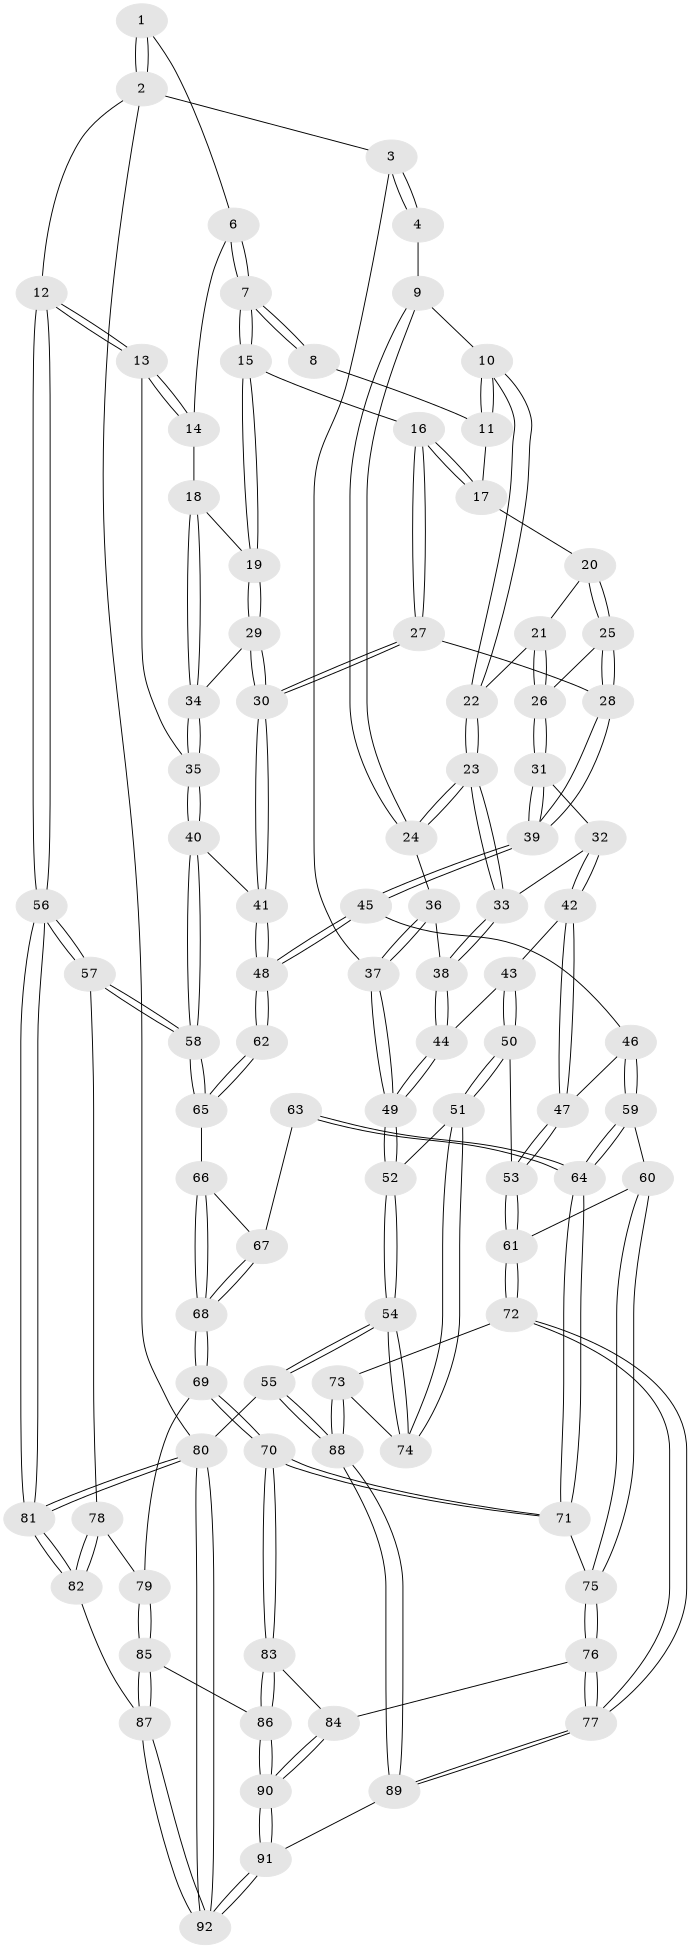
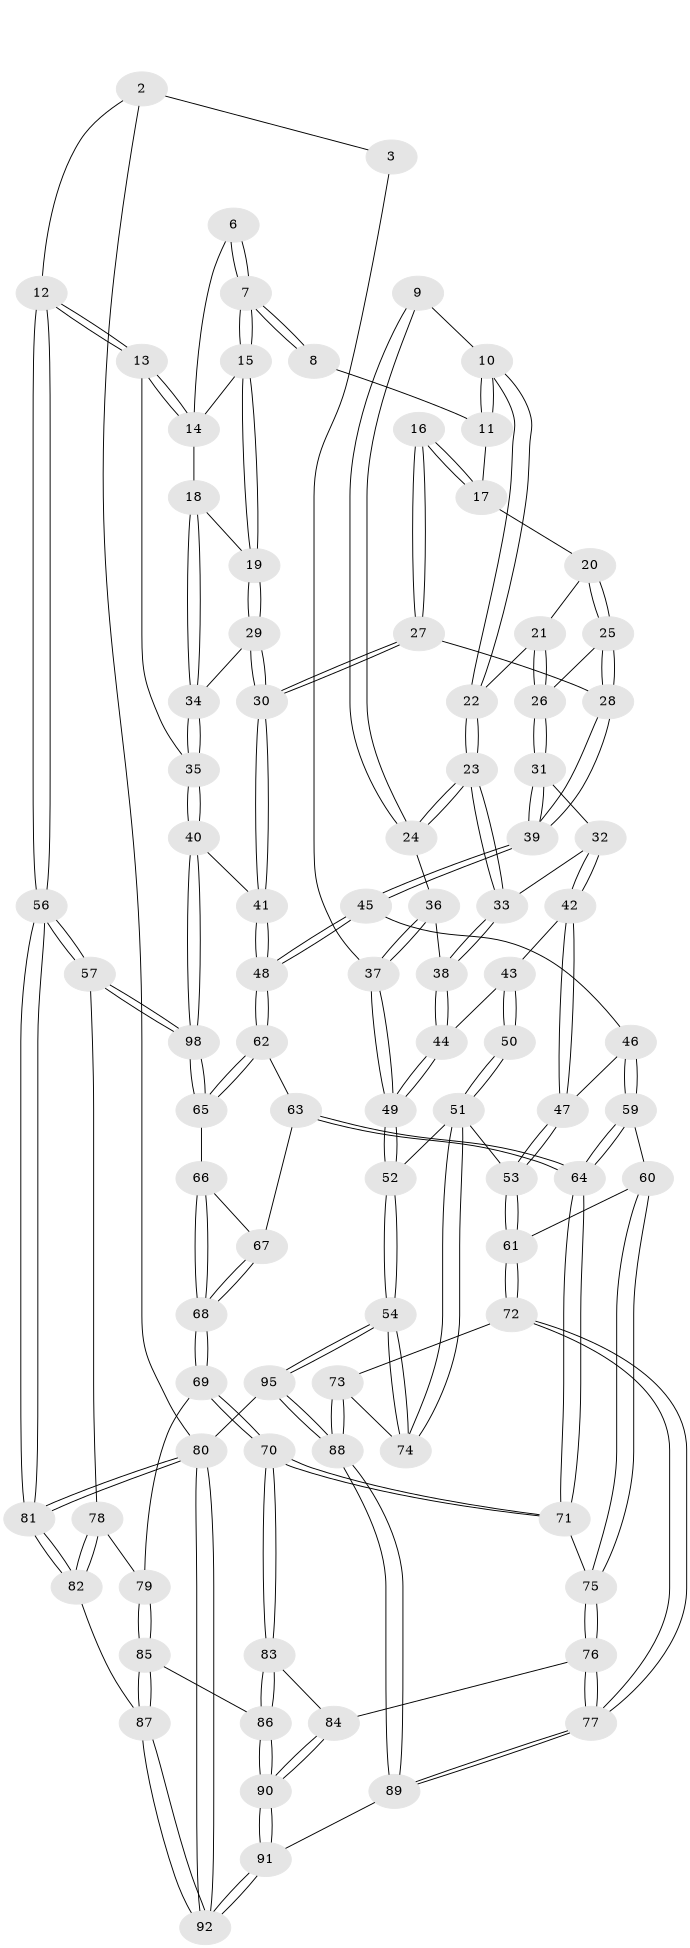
node "1": removed
node "4": removed
edge "15" -- "16": now "15" -- "14"
node "58": label "58" -> "98"
edge "62" -- "63": added
edge "50" -- "53": now "51" -- "53"
node "55": label "55" -> "95"
